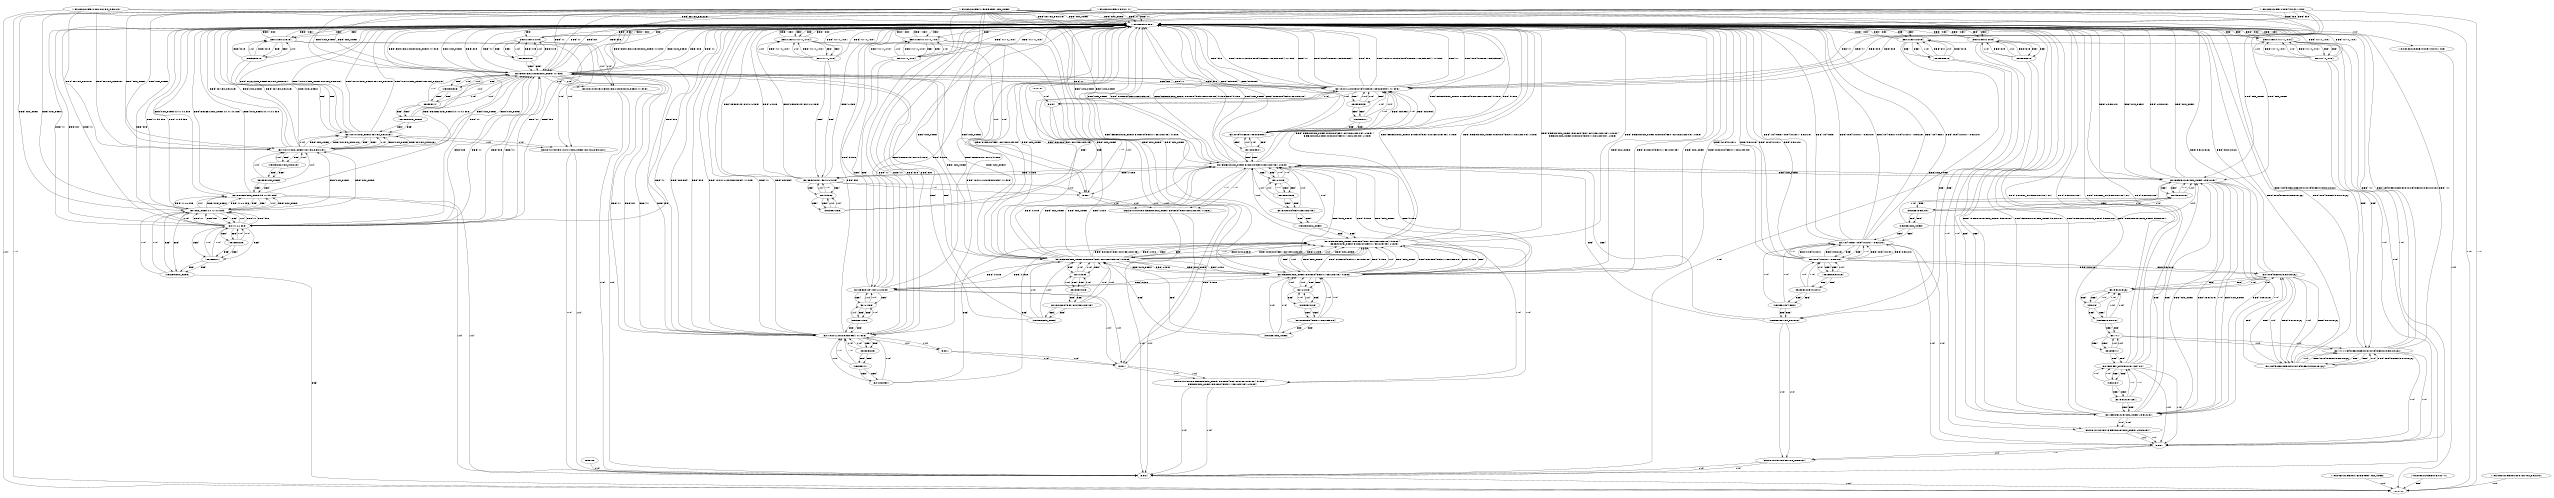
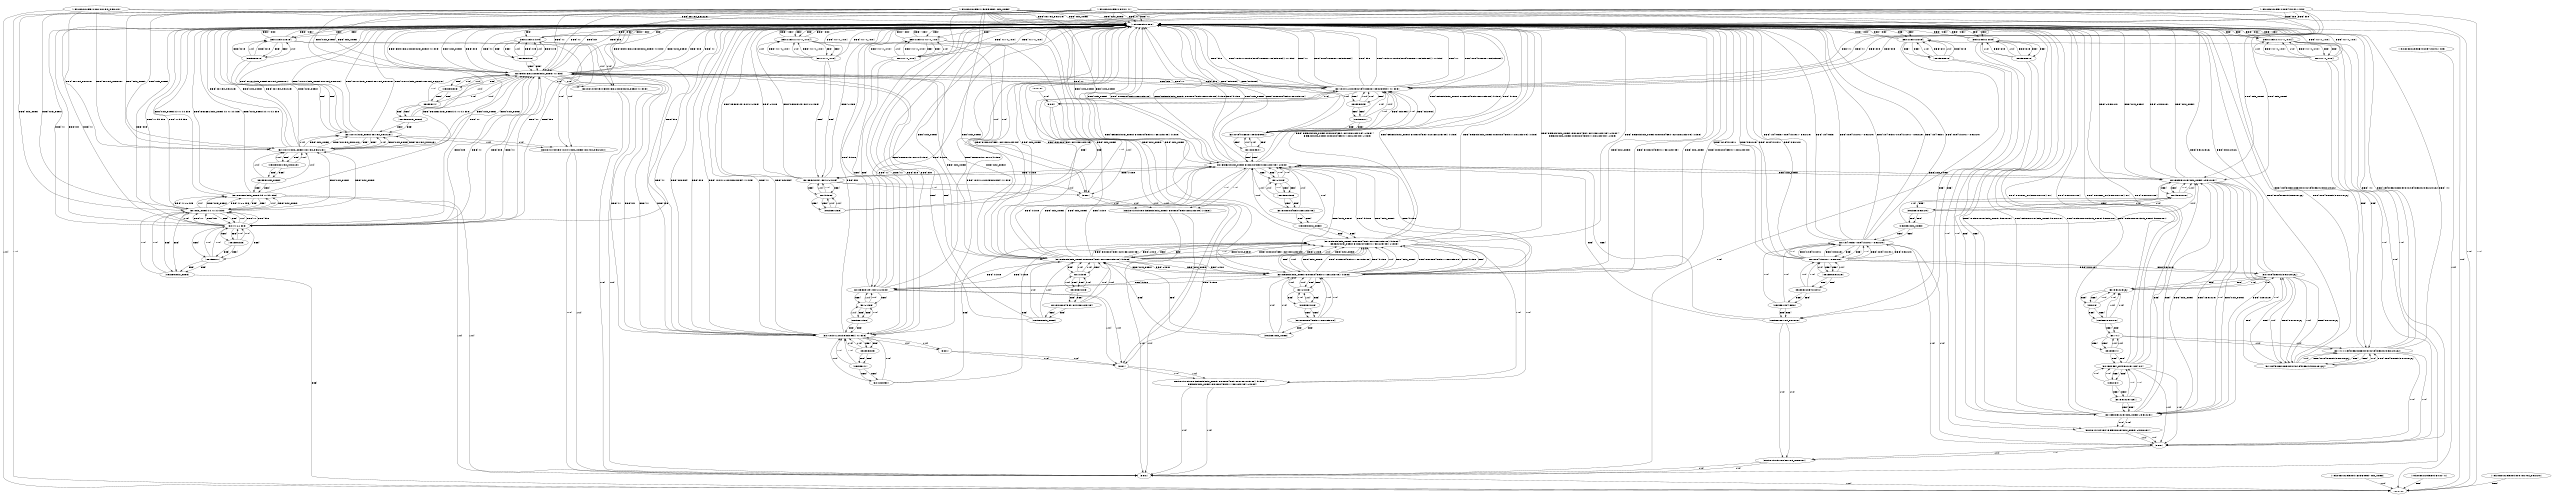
edge "(MethodReturn,bool)" -> "(MethodParameterOut,base::string16* title)": now "(MethodReturn,bool)" -> "1000100"
node "1000119": removed
edge "(MethodParameterOut,bool convert_filenames)" -> "1000100": label "AST: " -> "CFG: "
